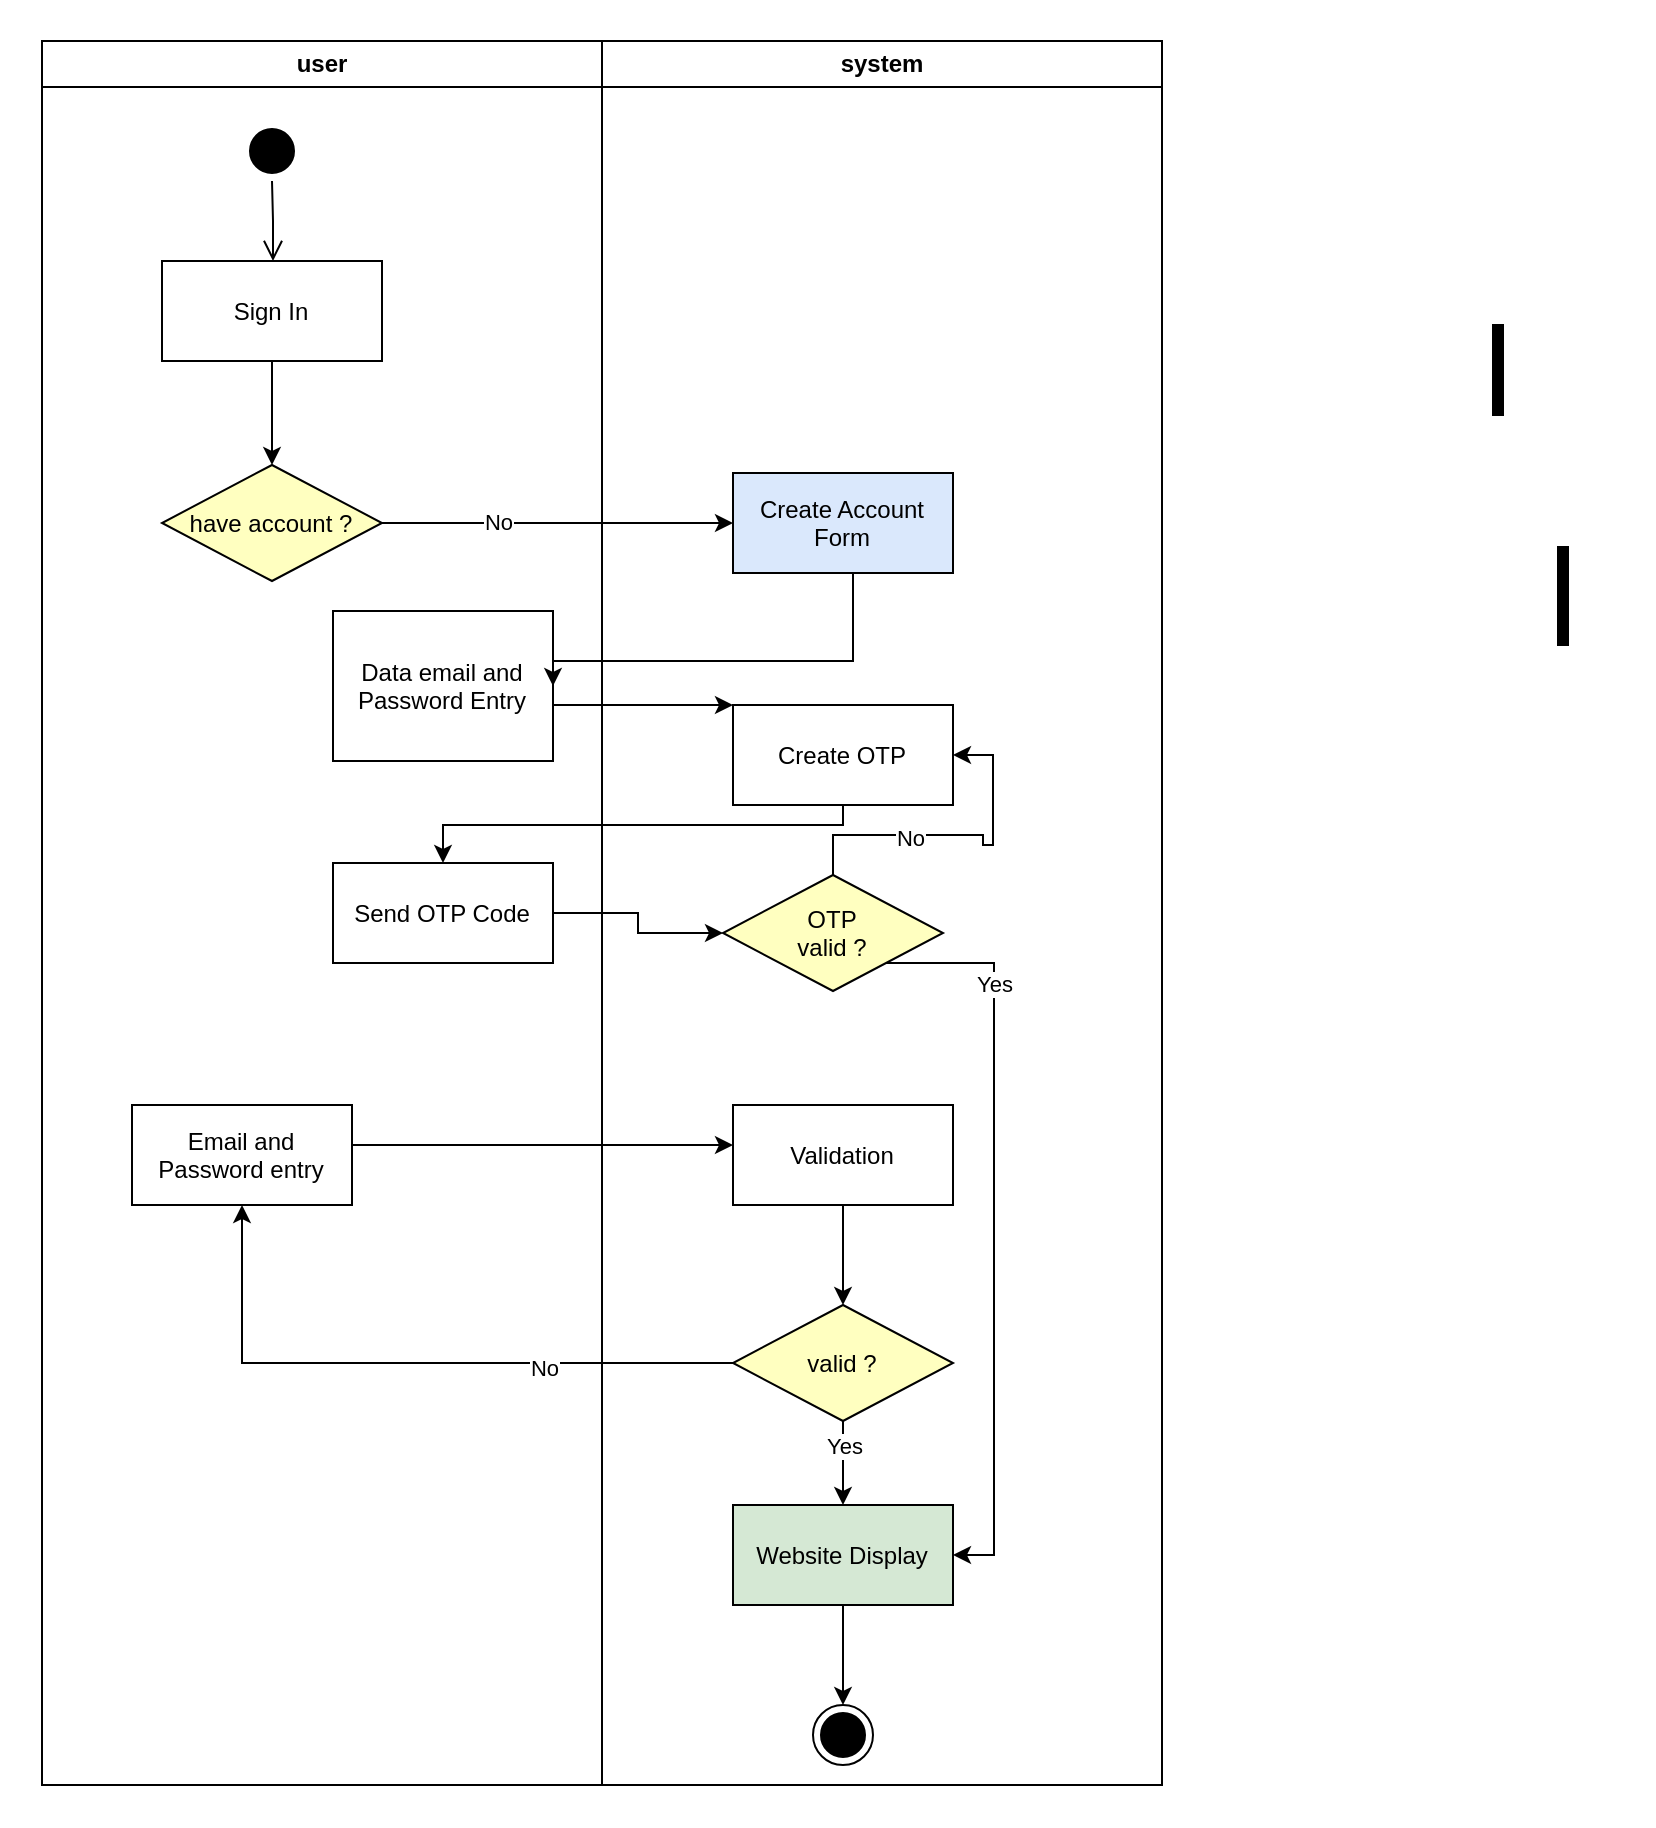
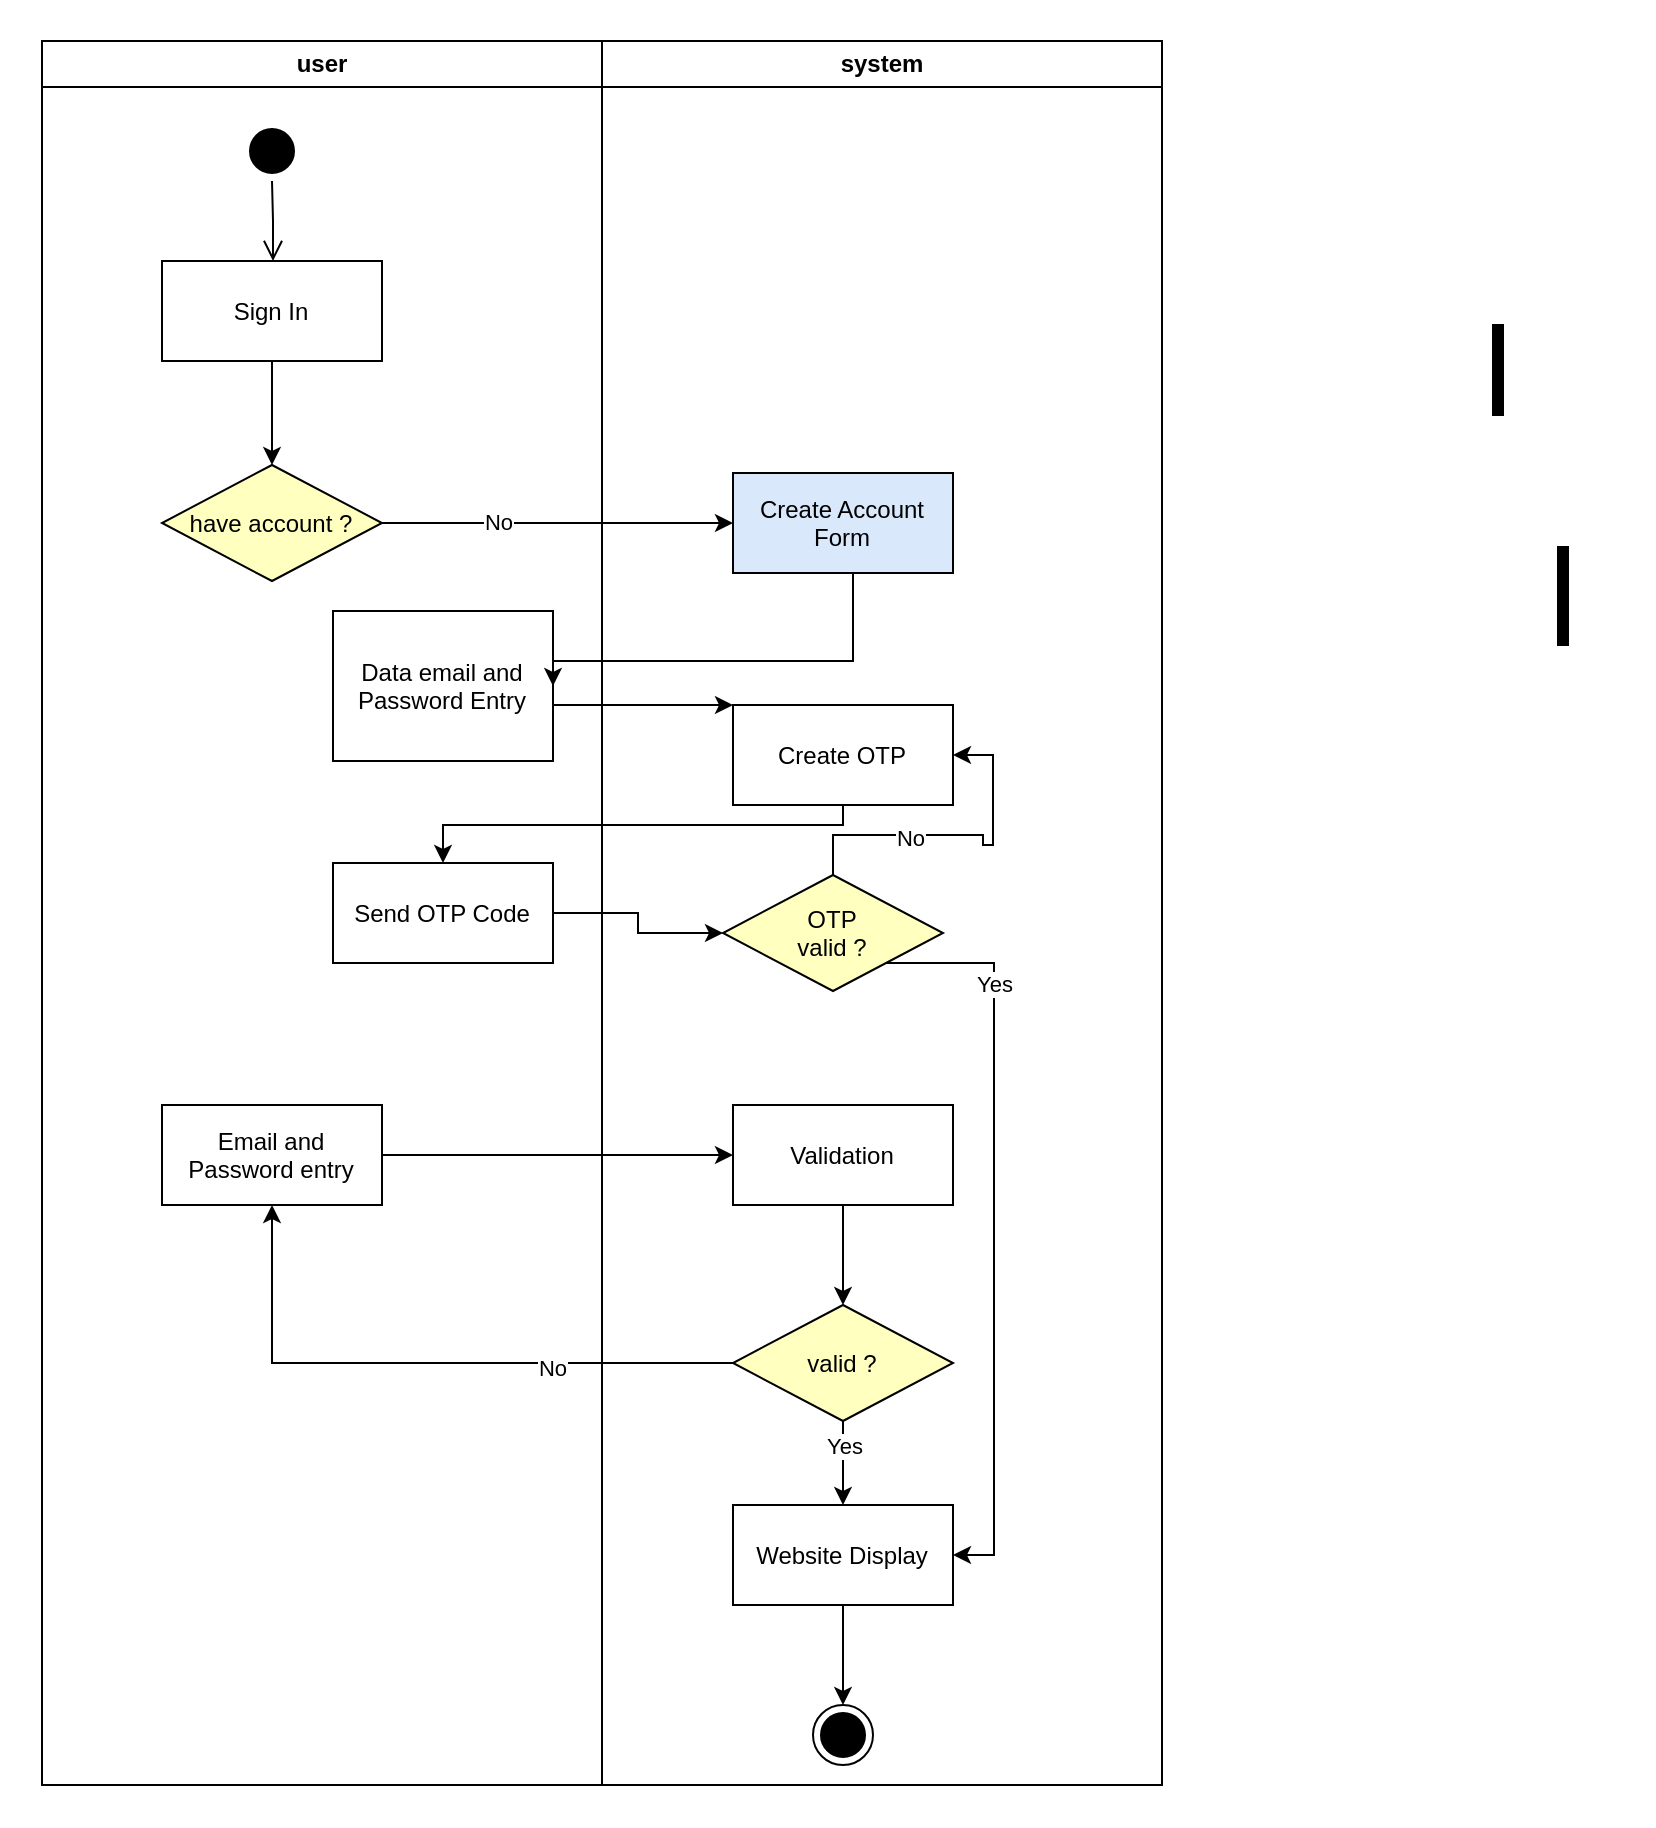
node "Email and Password entry": moved (242, 1155) -> (272, 1155)
node "Website Display": fillcolor #d5e8d4 -> #ffffff
